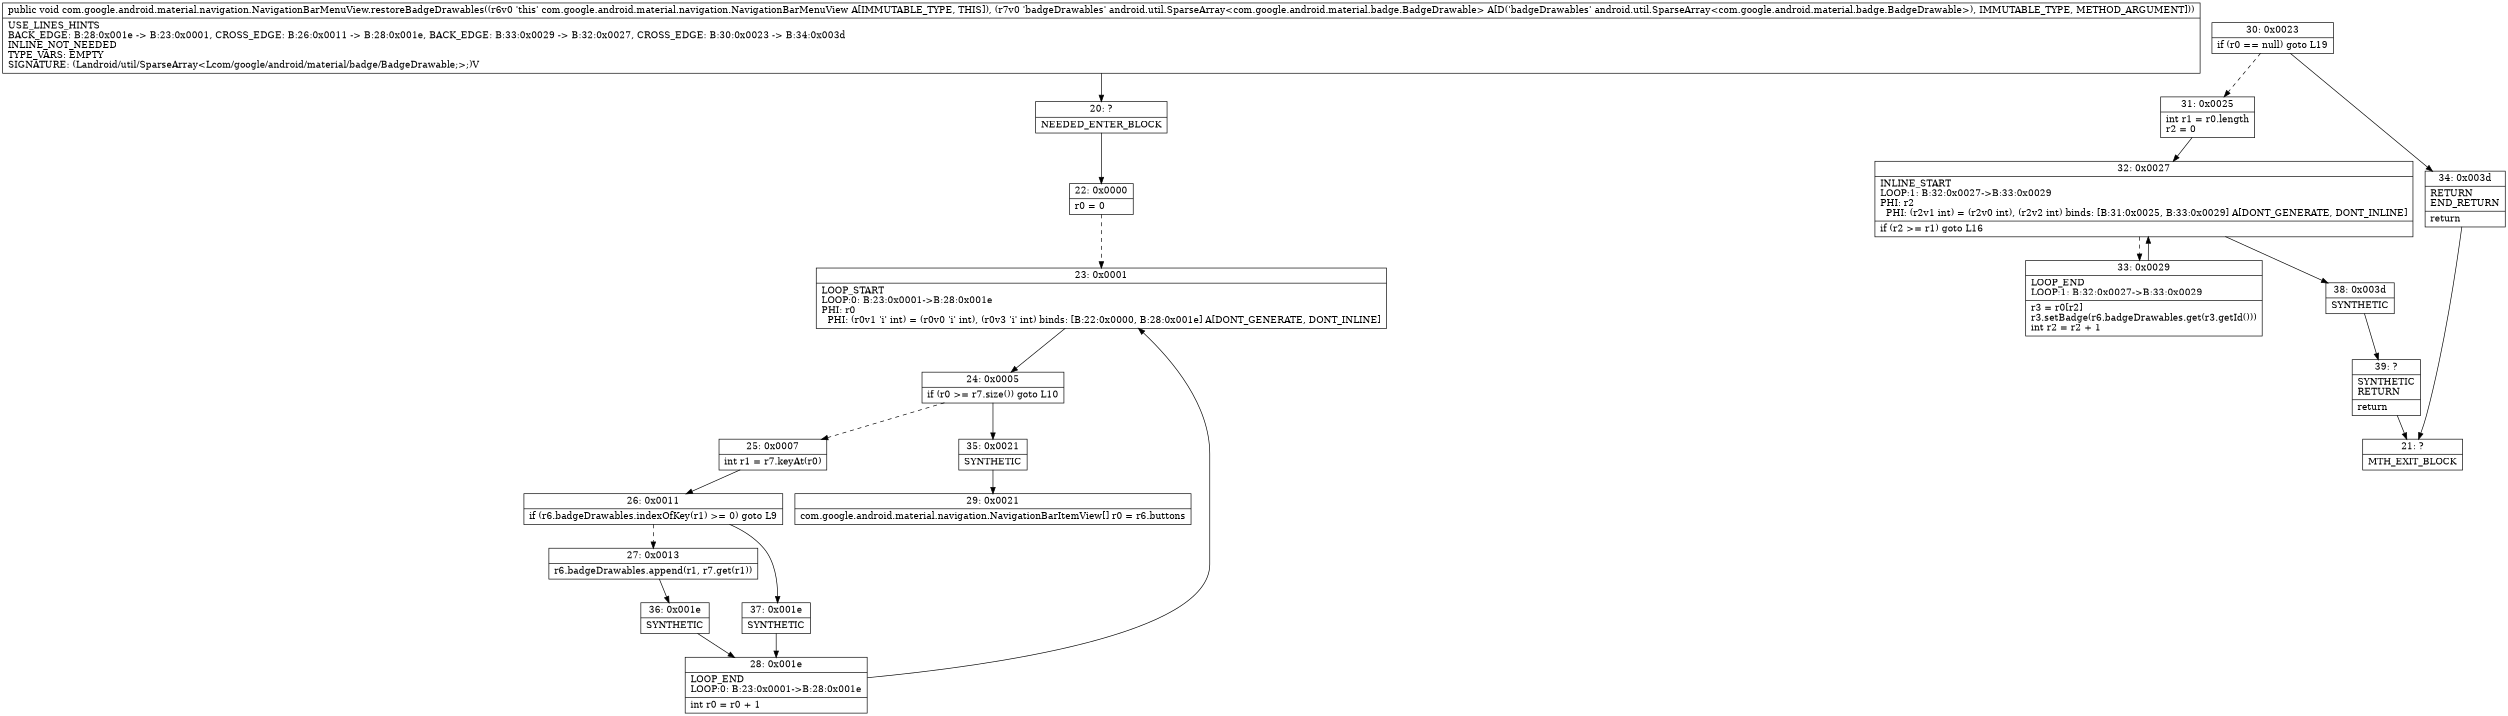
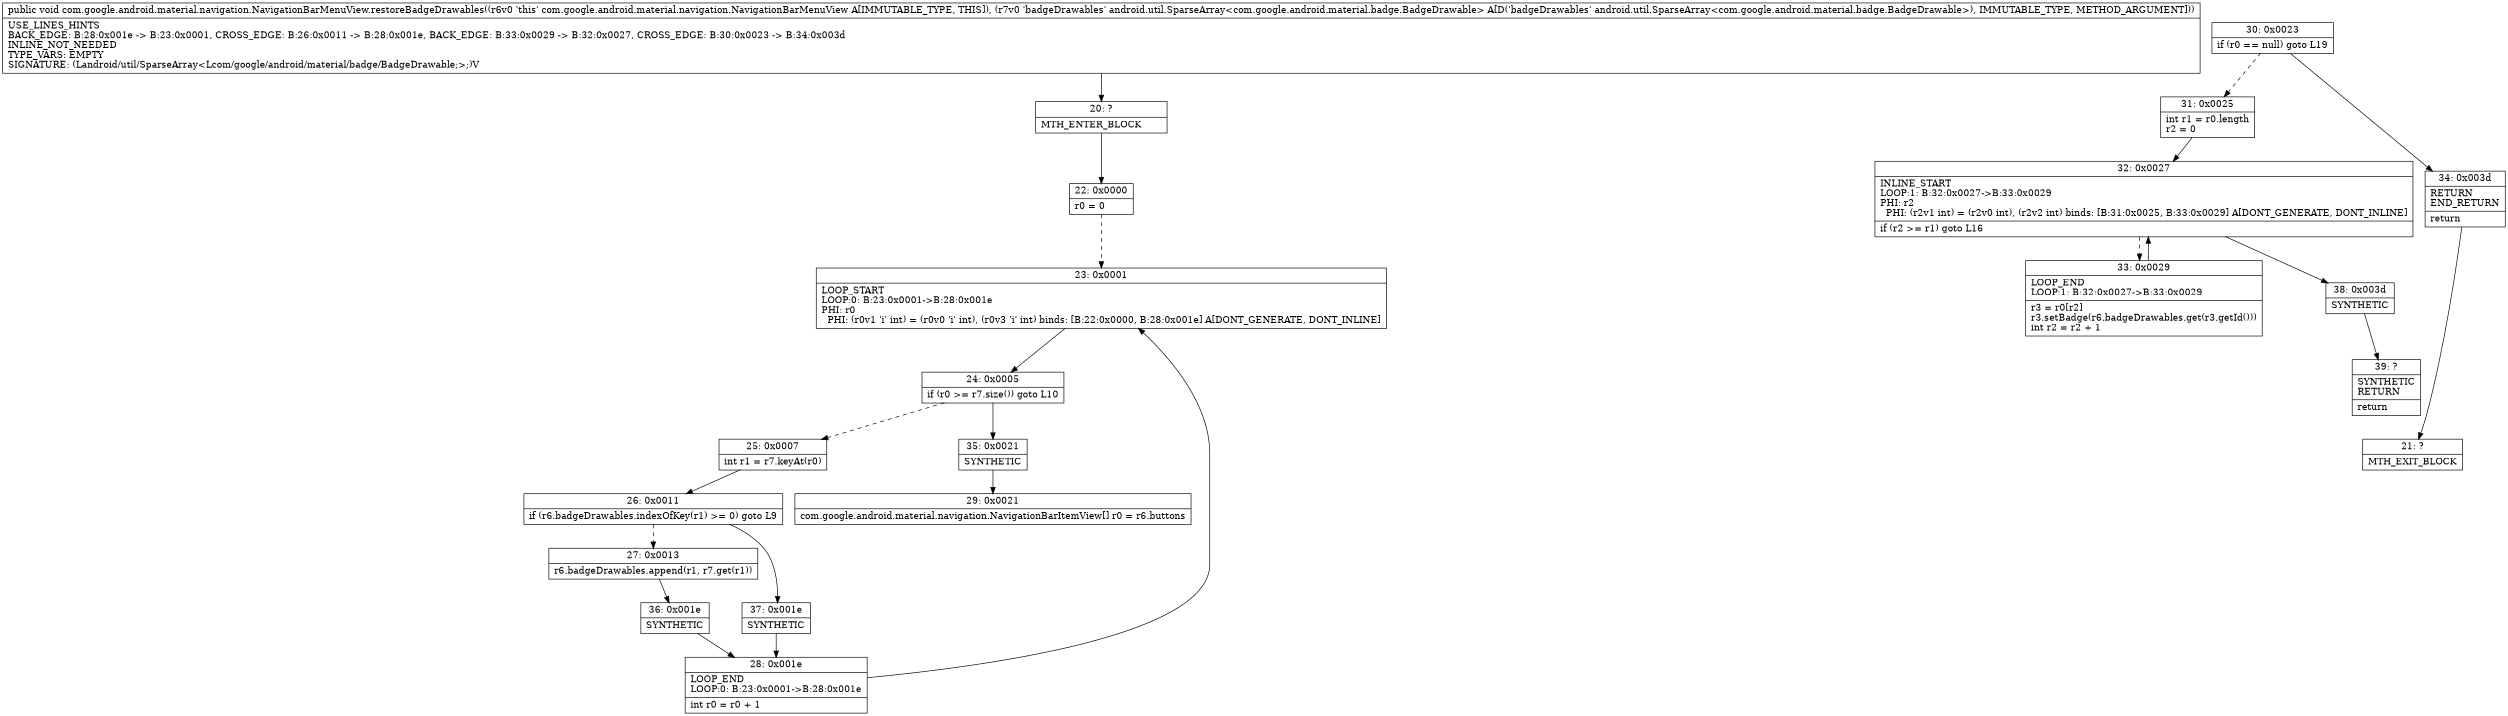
node "20: ?": text "NEEDED_ENTER_BLOCK" -> "MTH_ENTER_BLOCK"
edge "39: ?" -> "21: ?": removed
